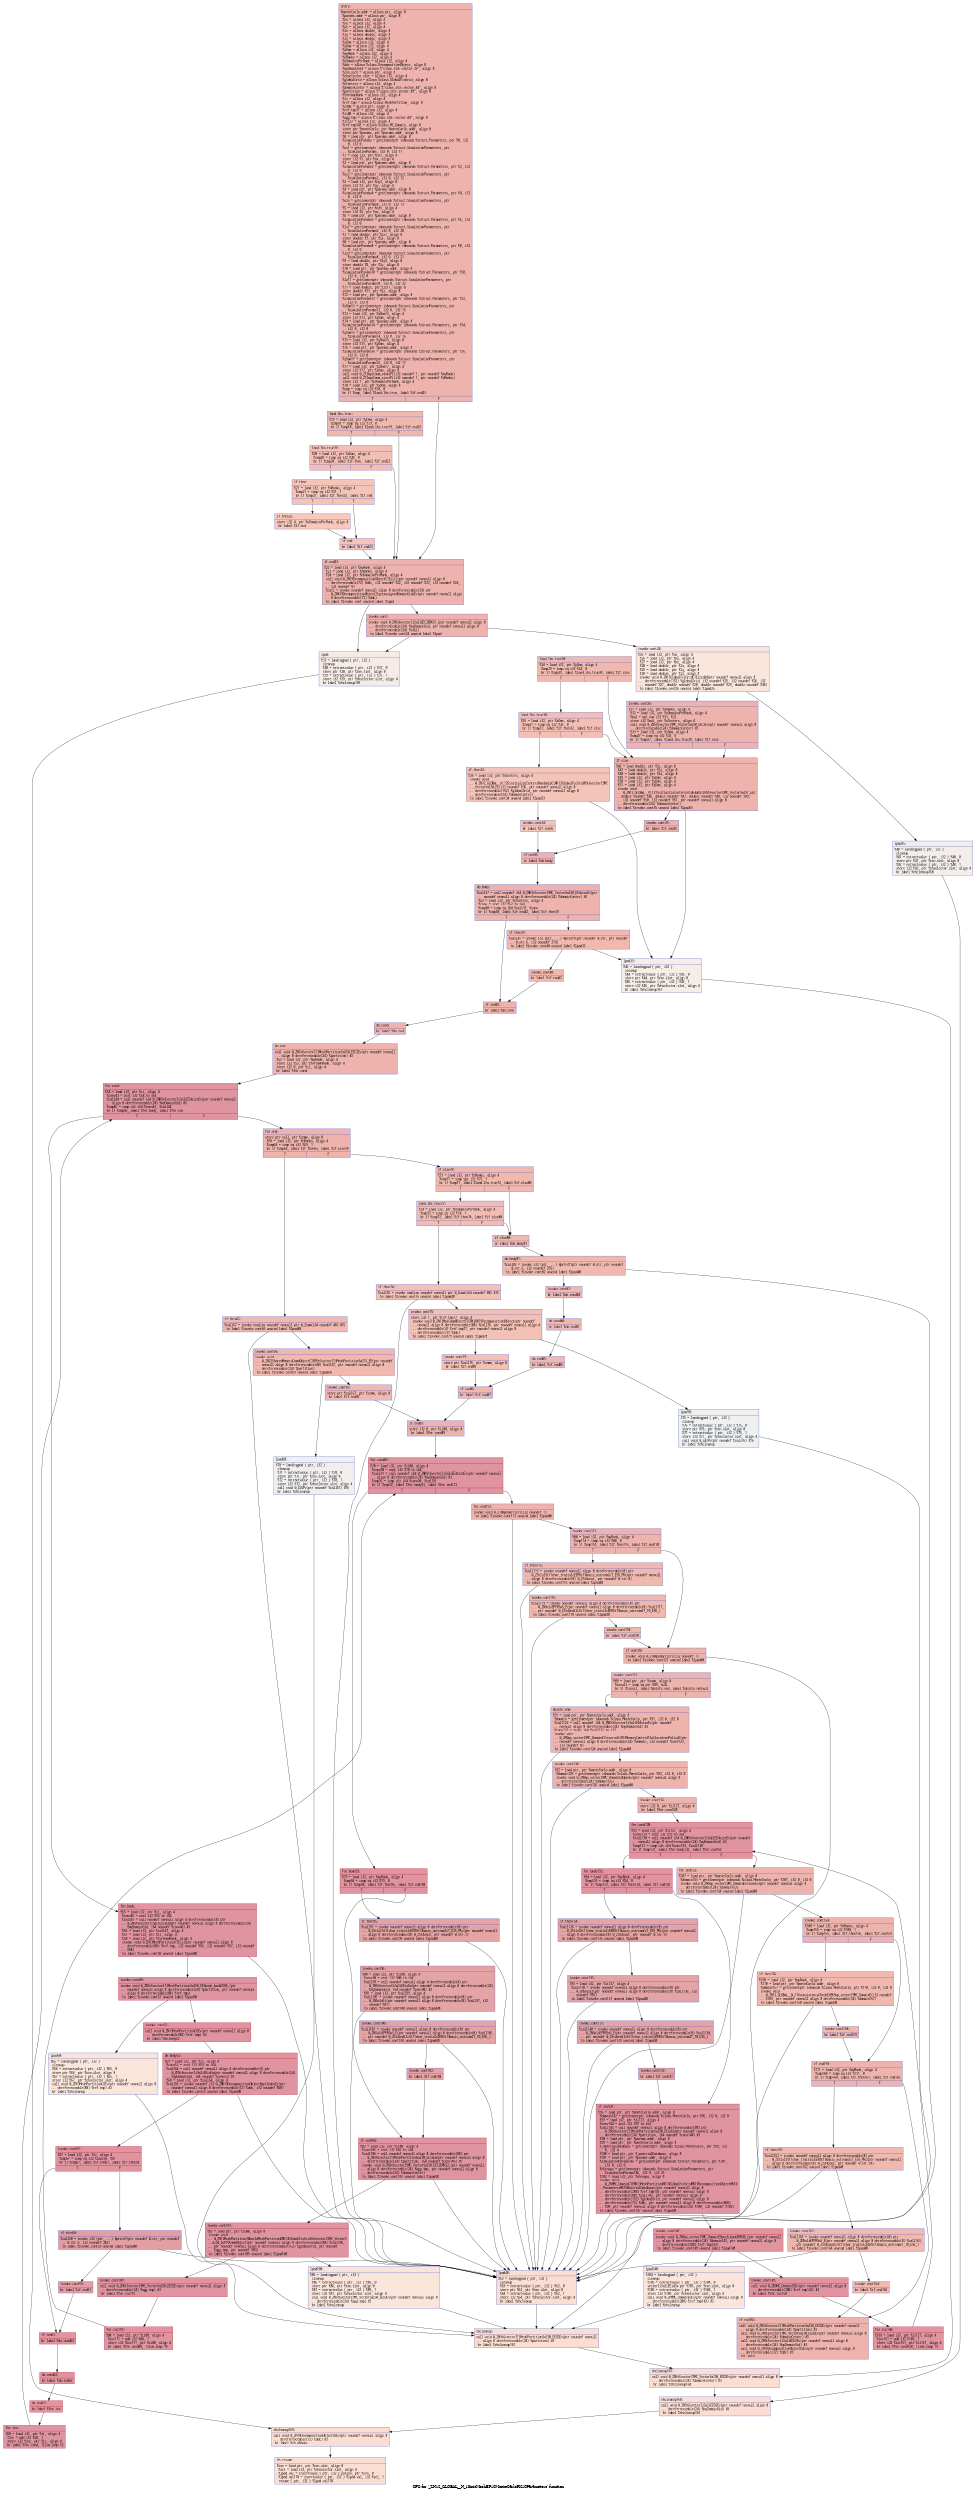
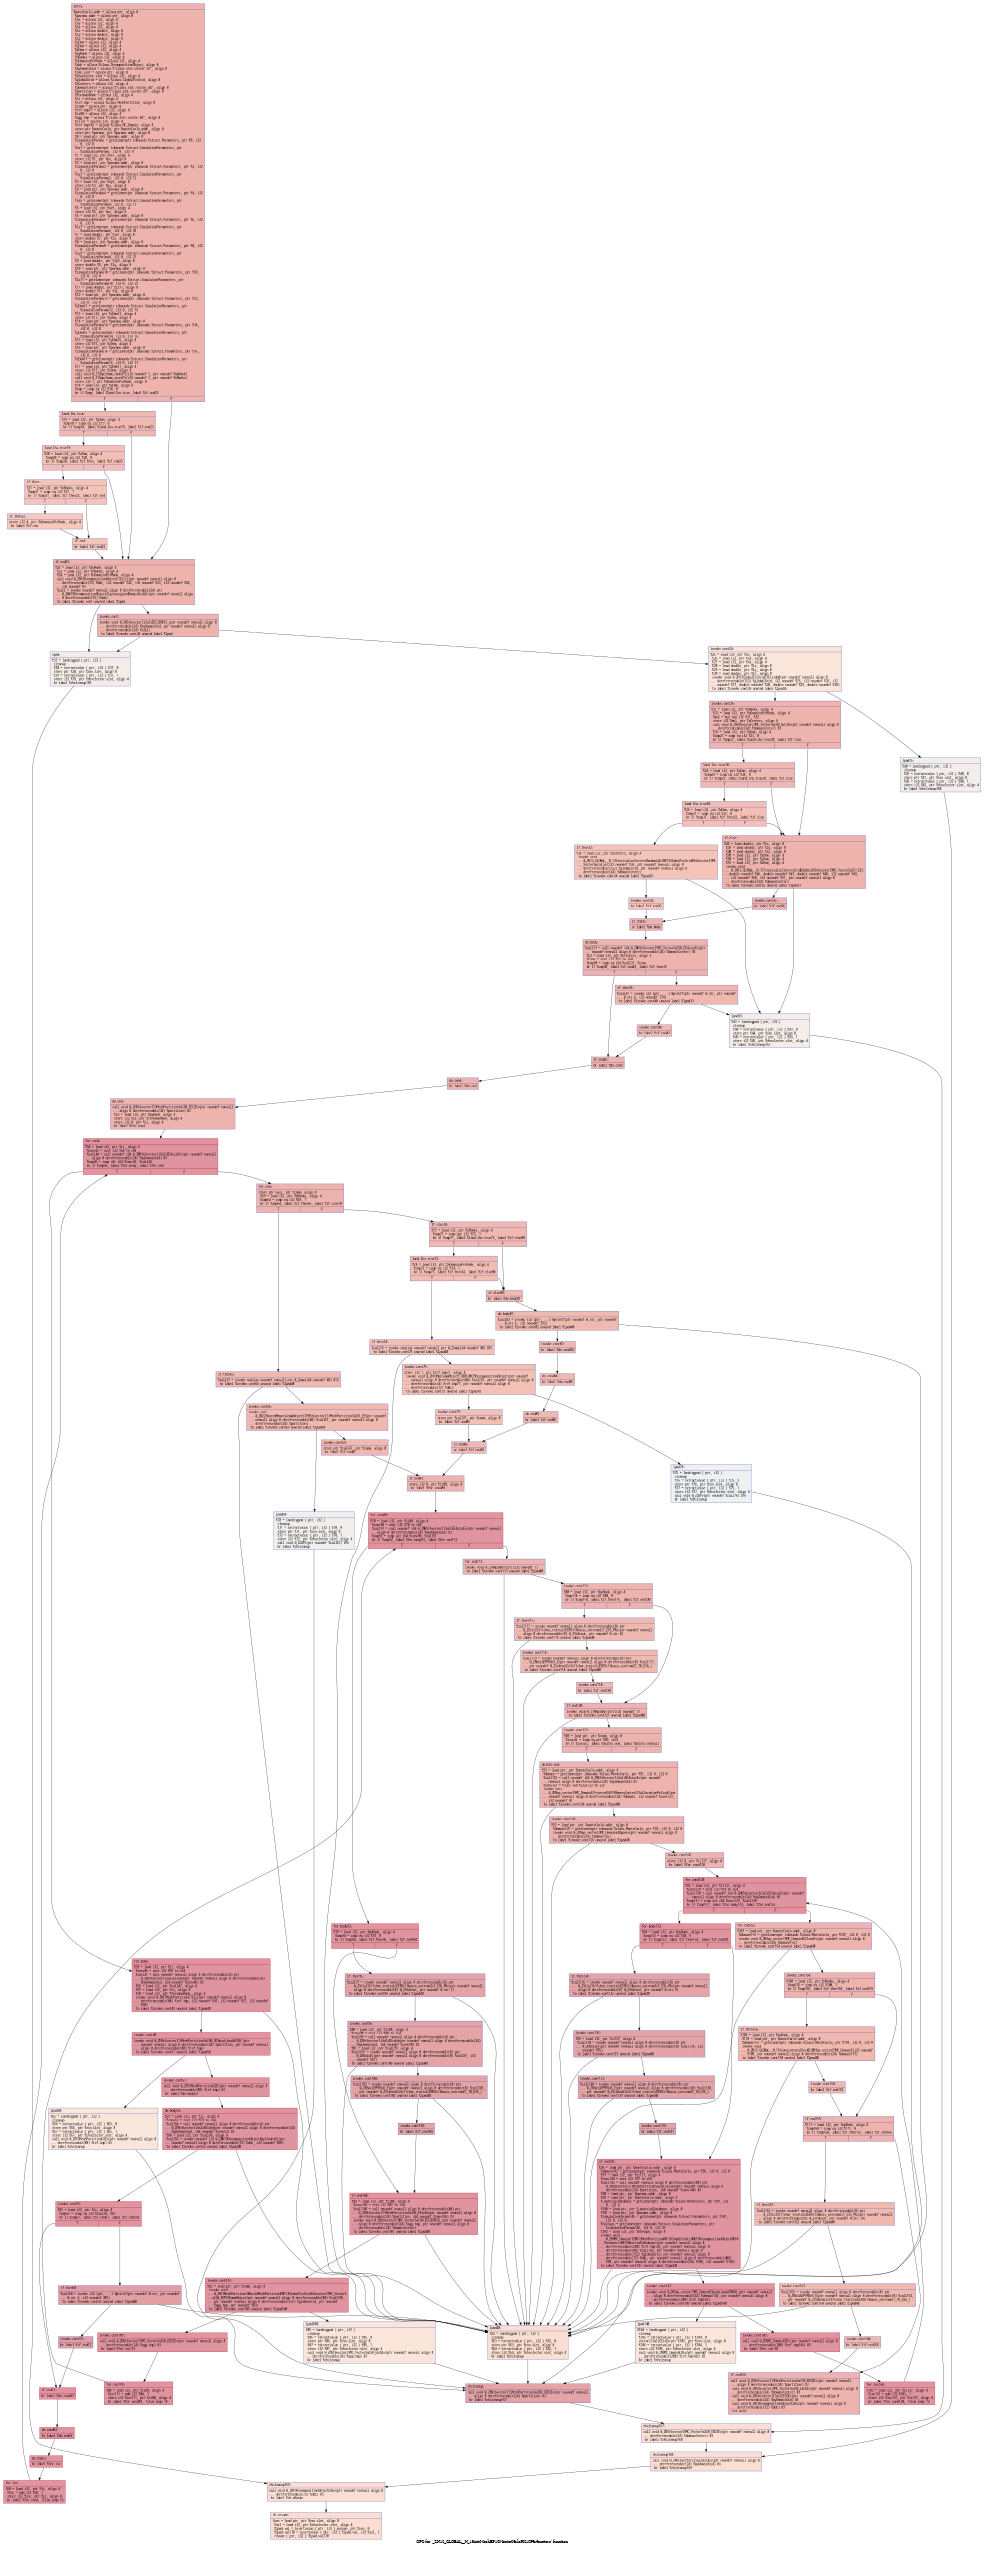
edge "invoke.cont26:" -> "land.lhs.true28:": added
node "ehcleanup:": fillcolor #f7b39670 -> #c32e3170
